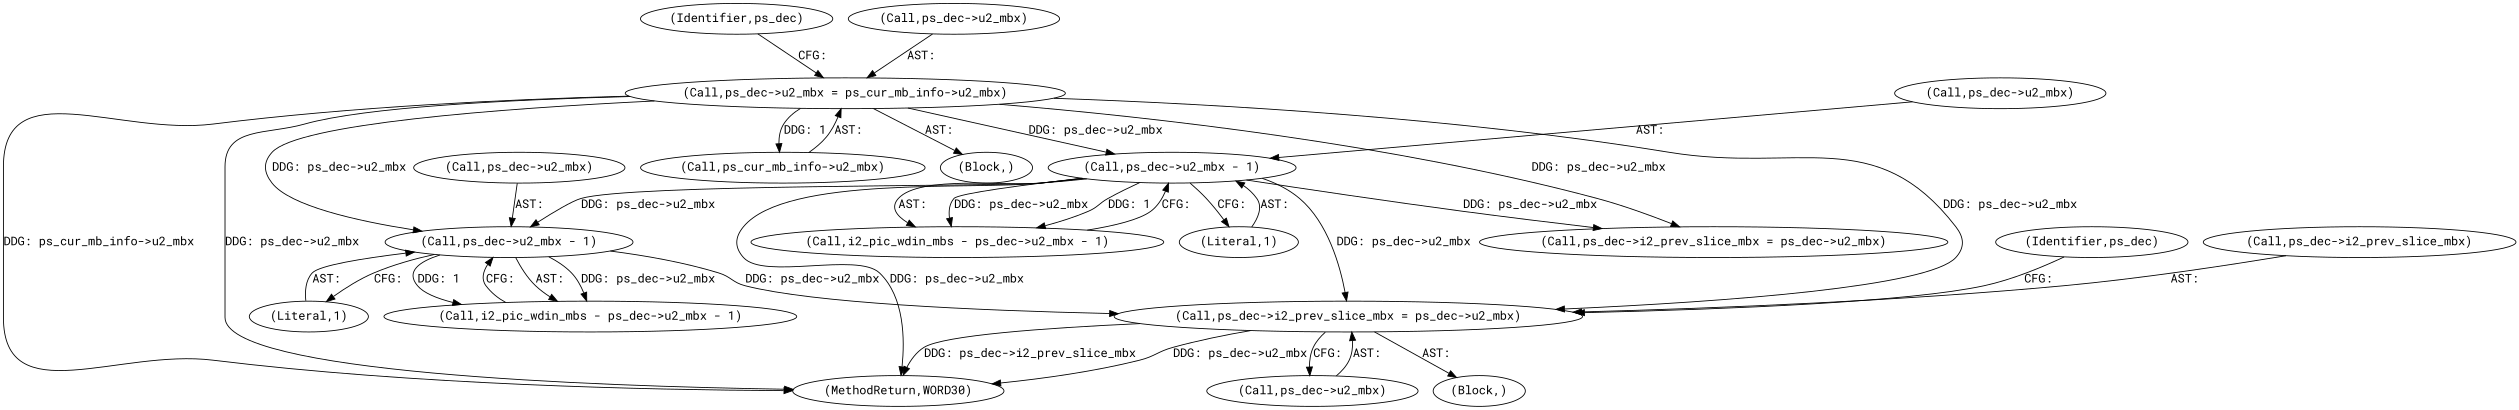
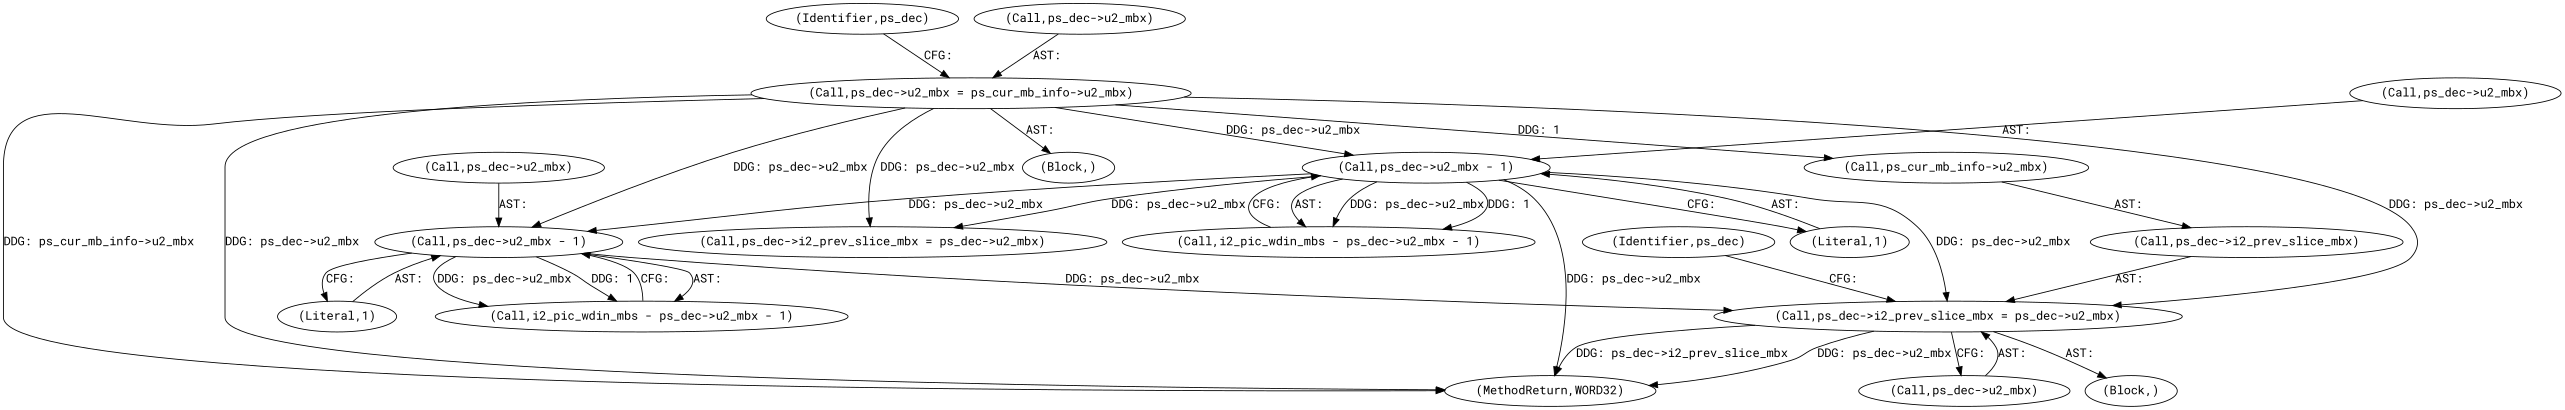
edge "(Call,ps_cur_mb_info->u2_mbx)" -> "(Call,ps_dec->u2_mbx = ps_cur_mb_info->u2_mbx)": now "(Call,ps_cur_mb_info->u2_mbx)" -> "(Call,ps_dec->i2_prev_slice_mbx)"
node "(MethodReturn,WORD30)": label "(MethodReturn,WORD30)" -> "(MethodReturn,WORD32)"
